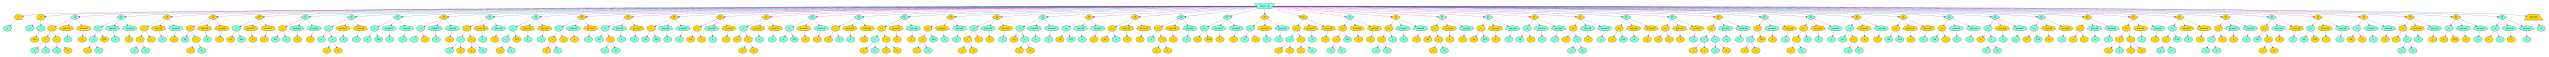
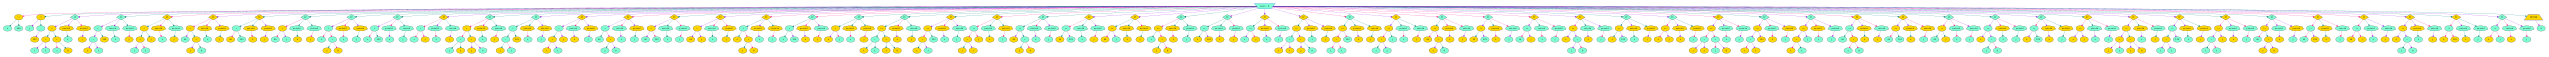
node "RETURN": color black -> blue
node "450": added
